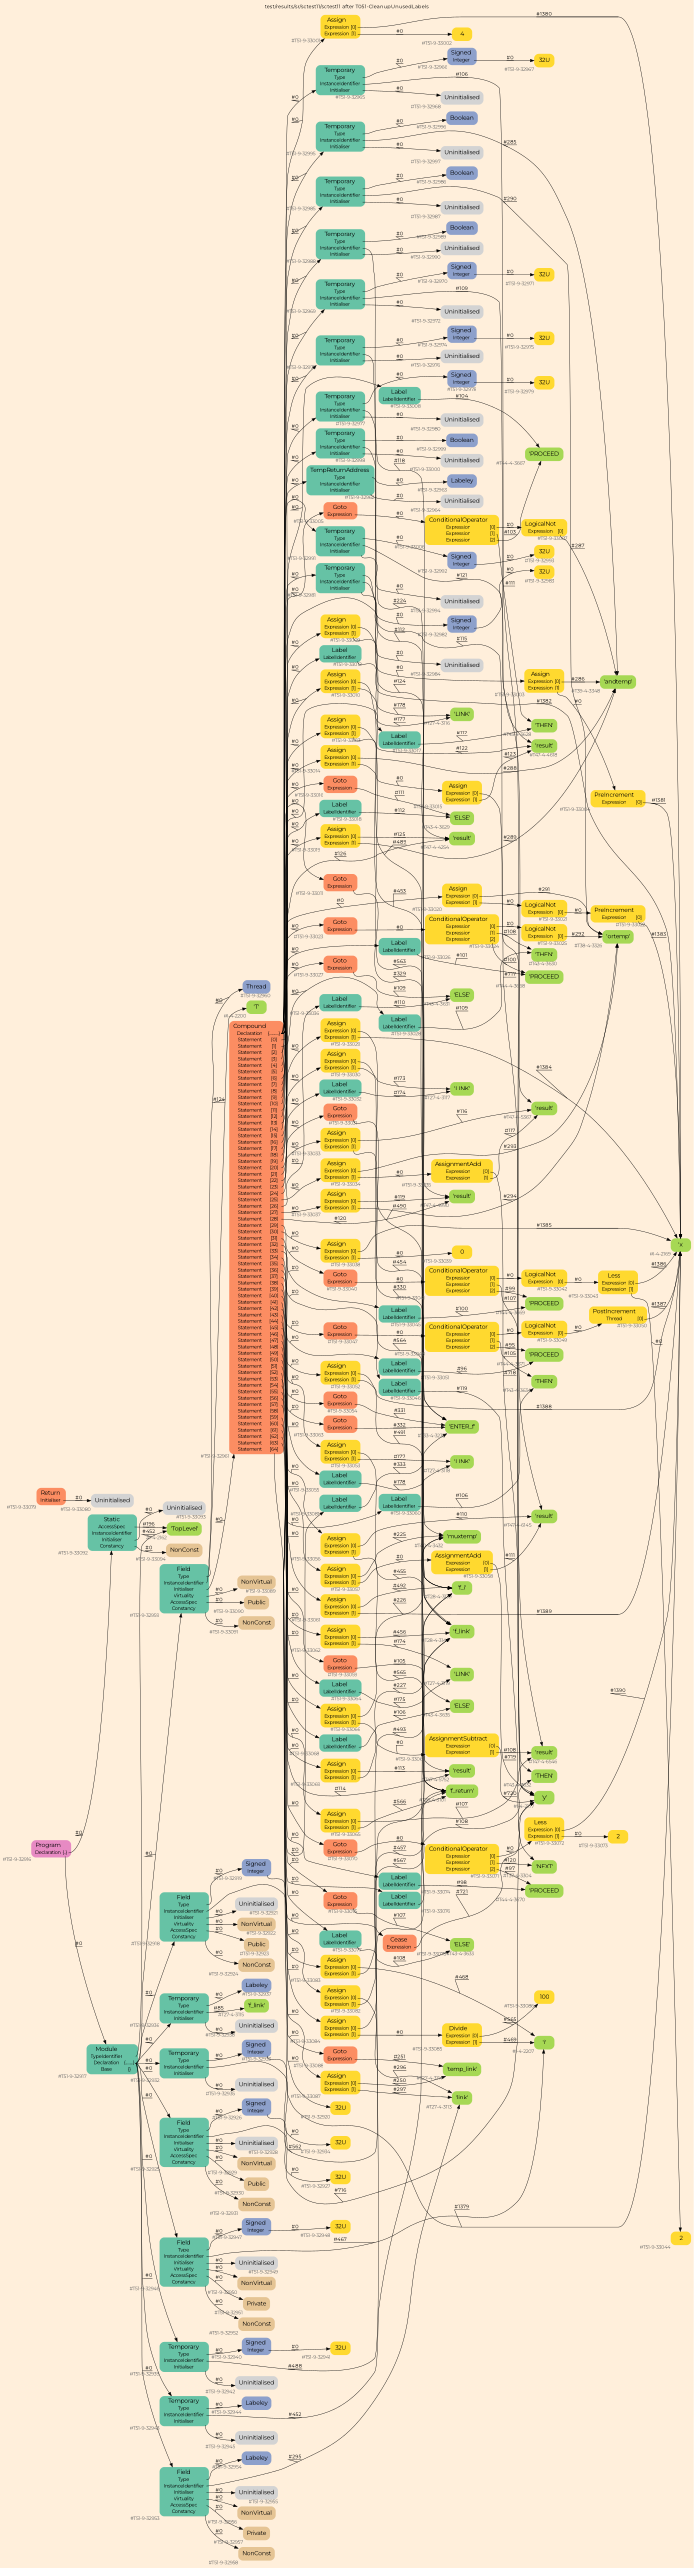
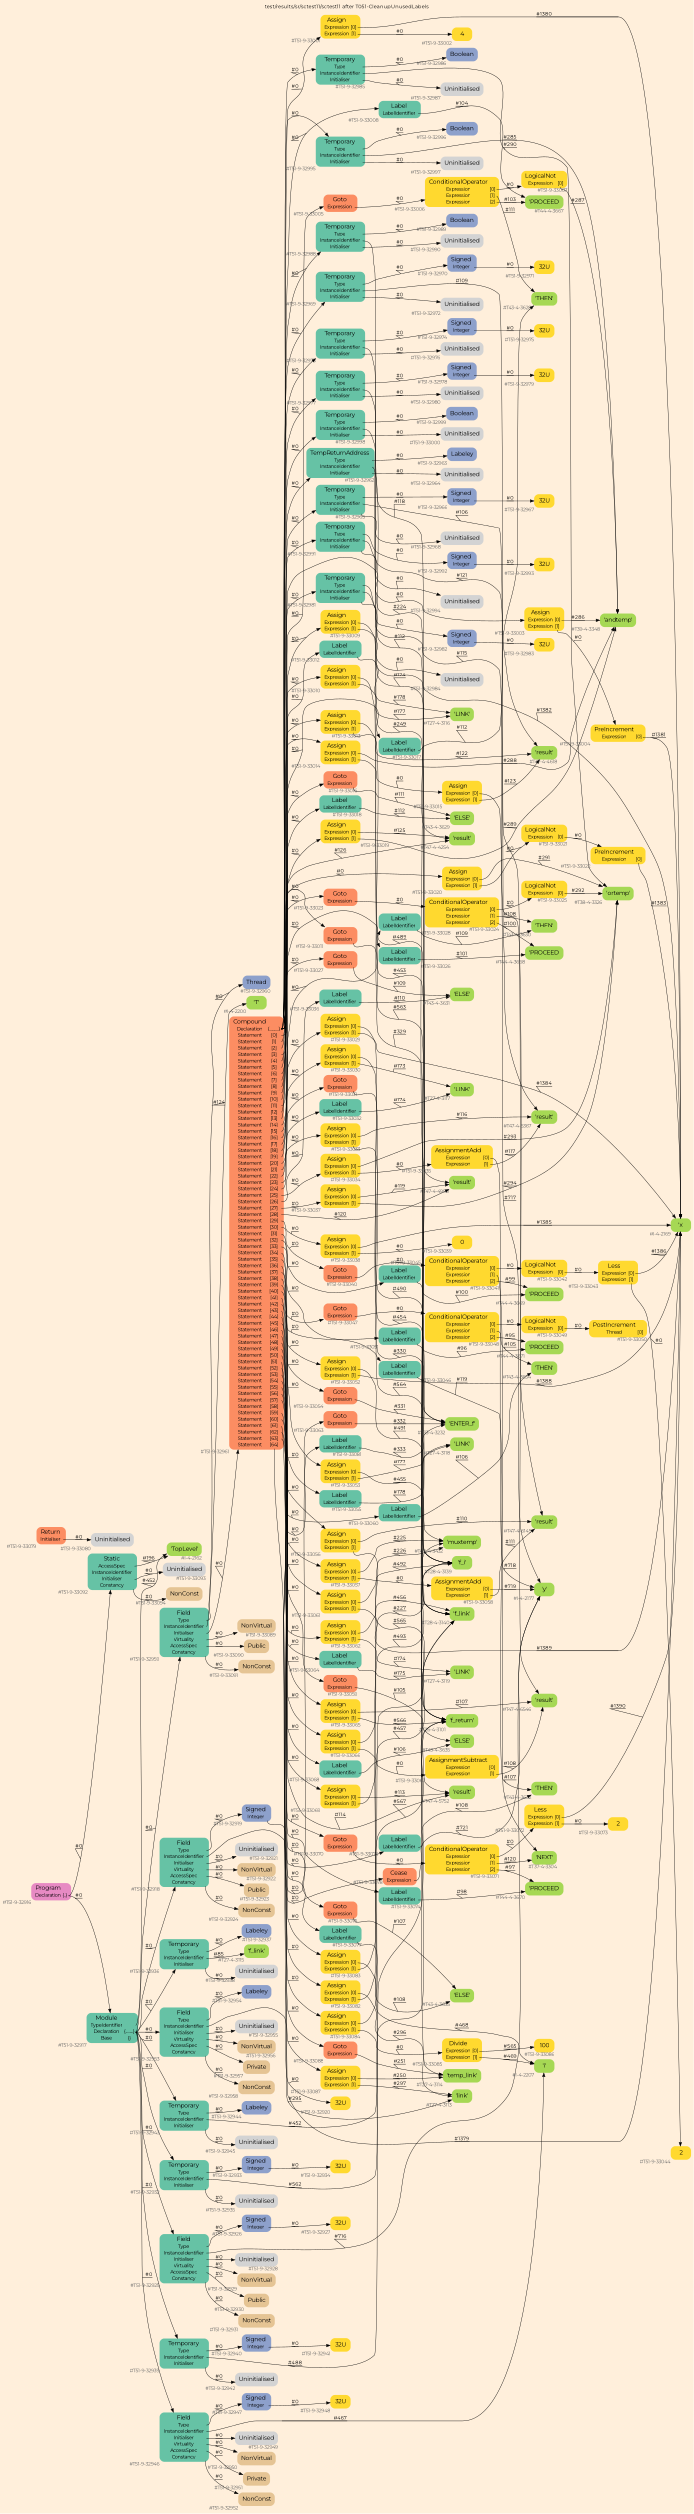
edge "TempReturnAddress" -> "'temp_link'": added, label "#249"
edge "PostIncrement" -> "'x'": removed, label "#1387"
edge "AssignmentSubtract" -> "'y'": removed, label "#720"
